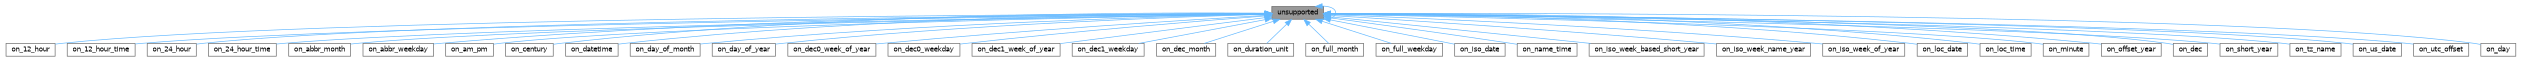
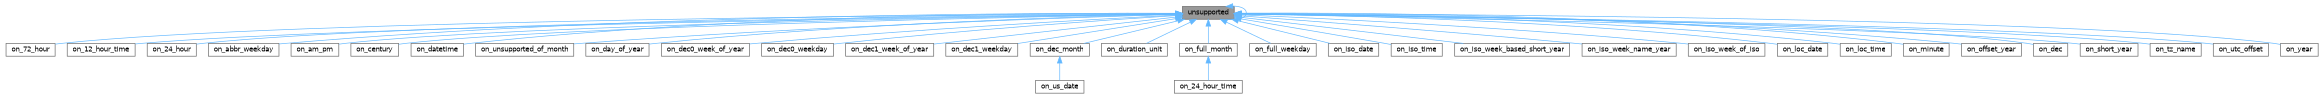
edge "on_us_date" -> "unsupported": now "on_us_date" -> "on_dec_month"
edge "on_24_hour_time" -> "unsupported": now "on_24_hour_time" -> "on_full_month"
node "on_12_hour": label "on_12_hour" -> "on_72_hour"
node "on_abbr_month": removed
node "on_day_of_month": label "on_day_of_month" -> "on_unsupported_of_month"
node "on_name_time": label "on_name_time" -> "on_iso_time"
node "on_iso_week_of_year": label "on_iso_week_of_year" -> "on_iso_week_of_iso"
node "on_day": label "on_day" -> "on_year"
